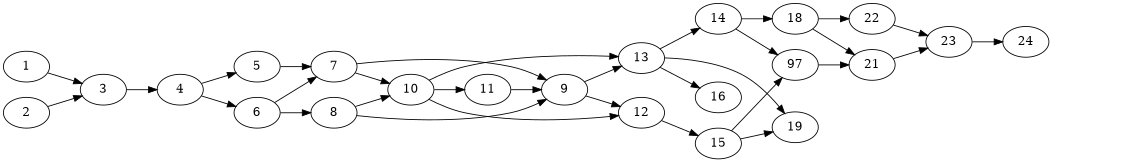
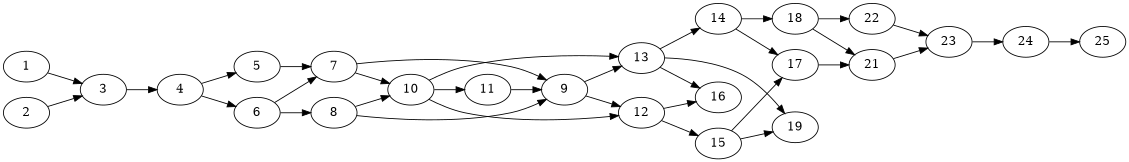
node "25": added
node "97": label "97" -> "17"
edge "12" -> "16": added
